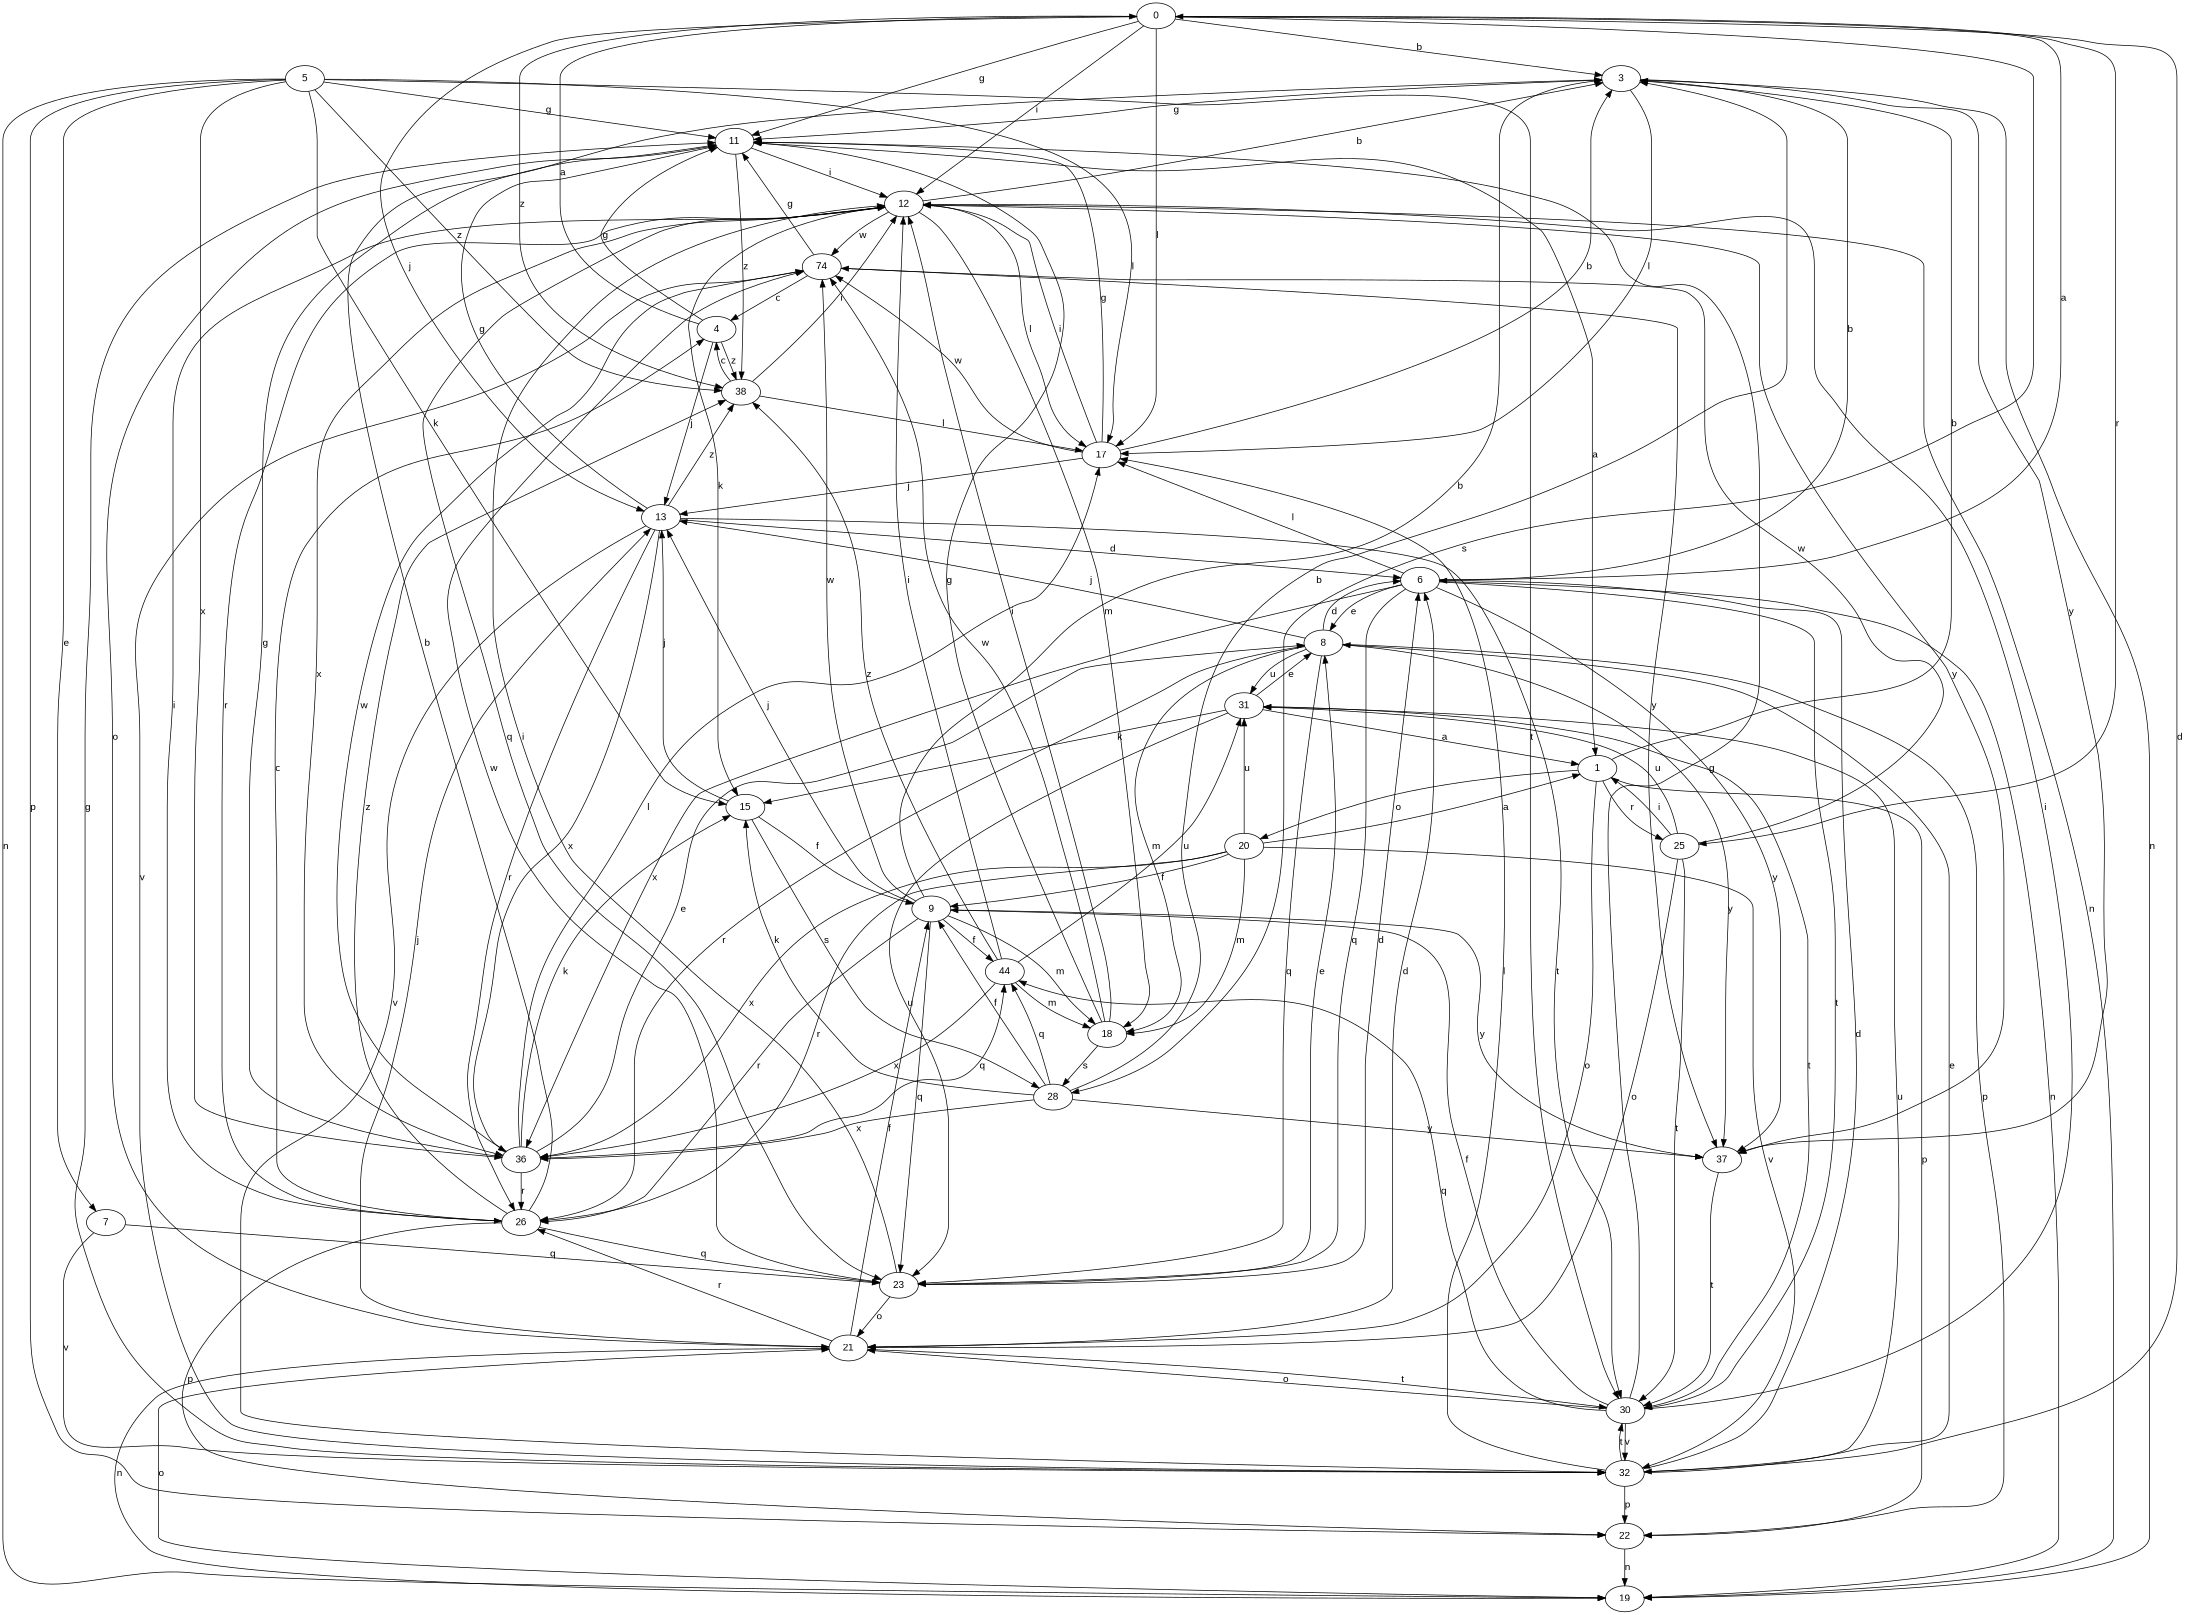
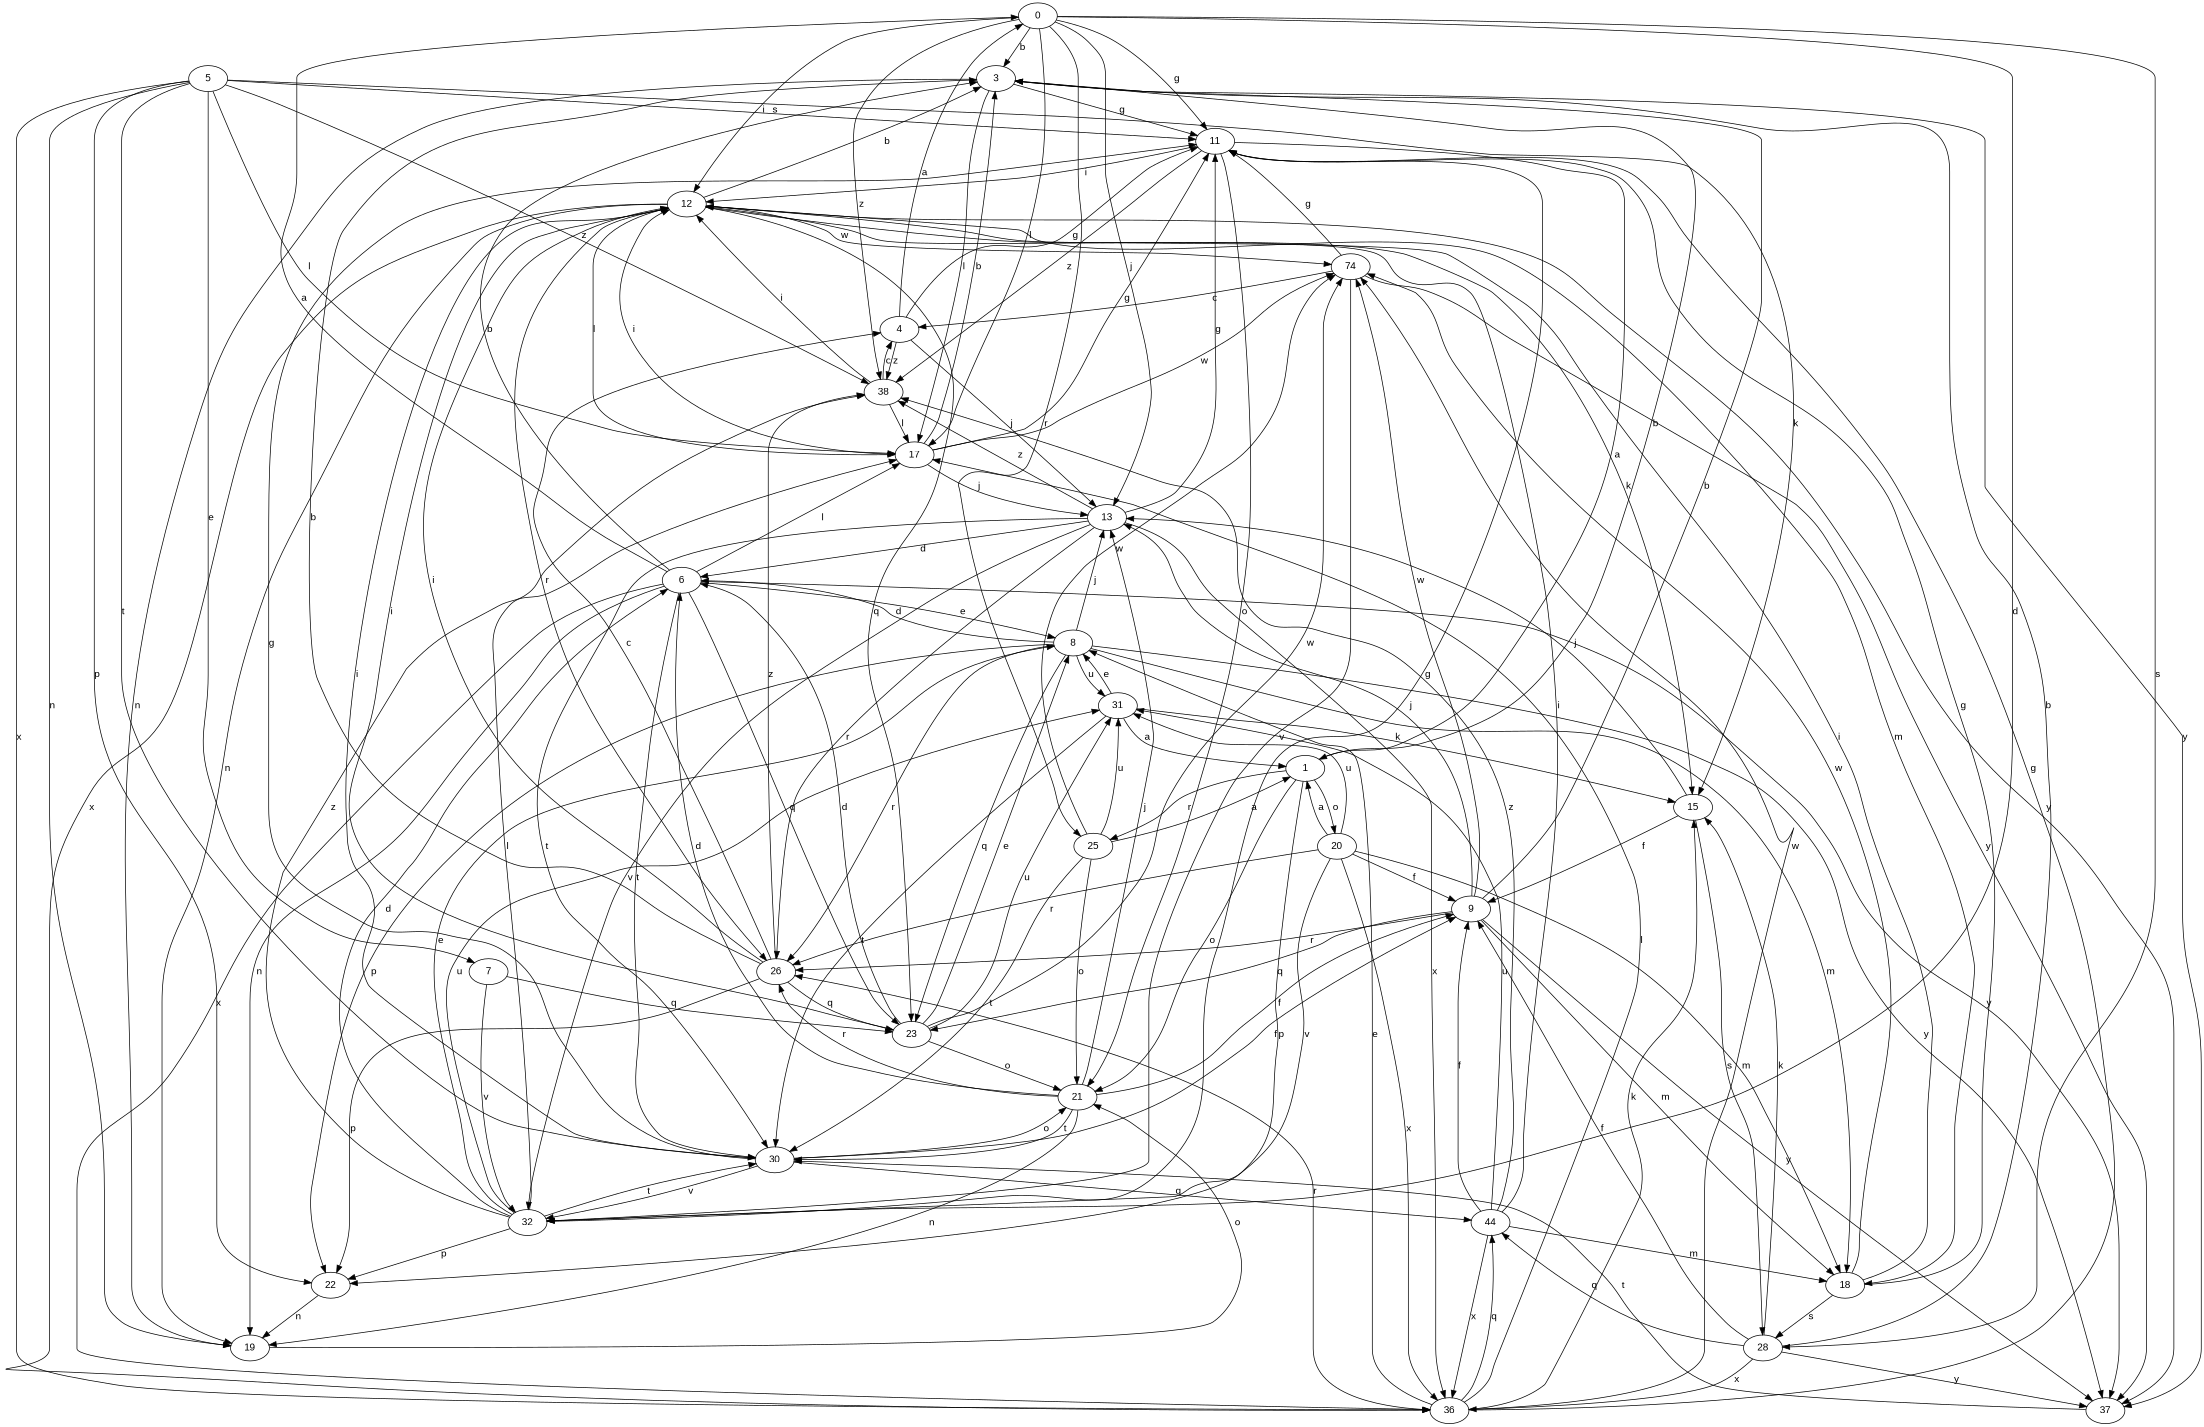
edge "5" -> "11": label "g" -> "s"
edge "32" -> "38": added, label "z"
edge "25" -> "1": label "i" -> "a"
edge "31" -> "23": reversed
edge "9" -> "44": reversed
